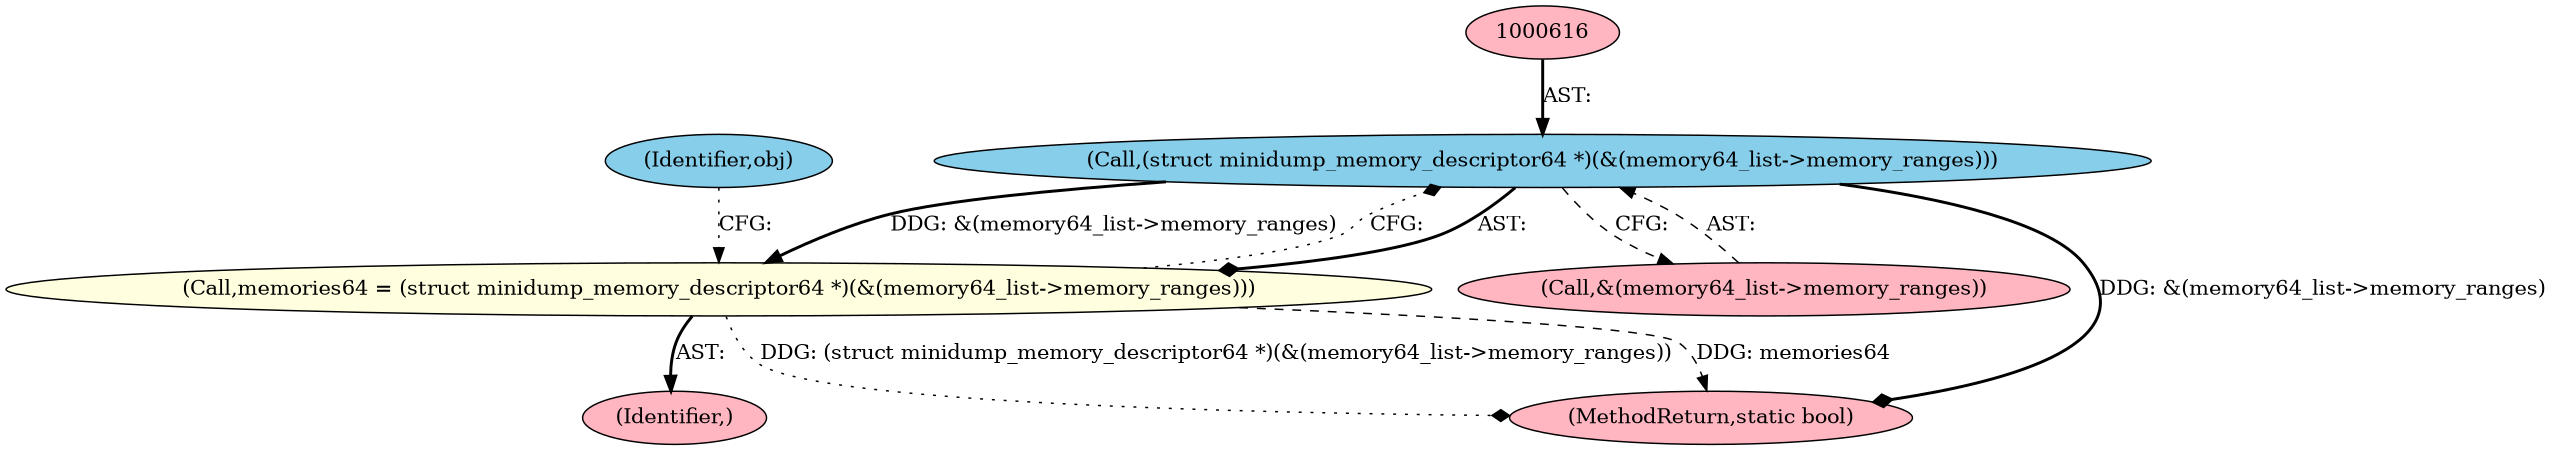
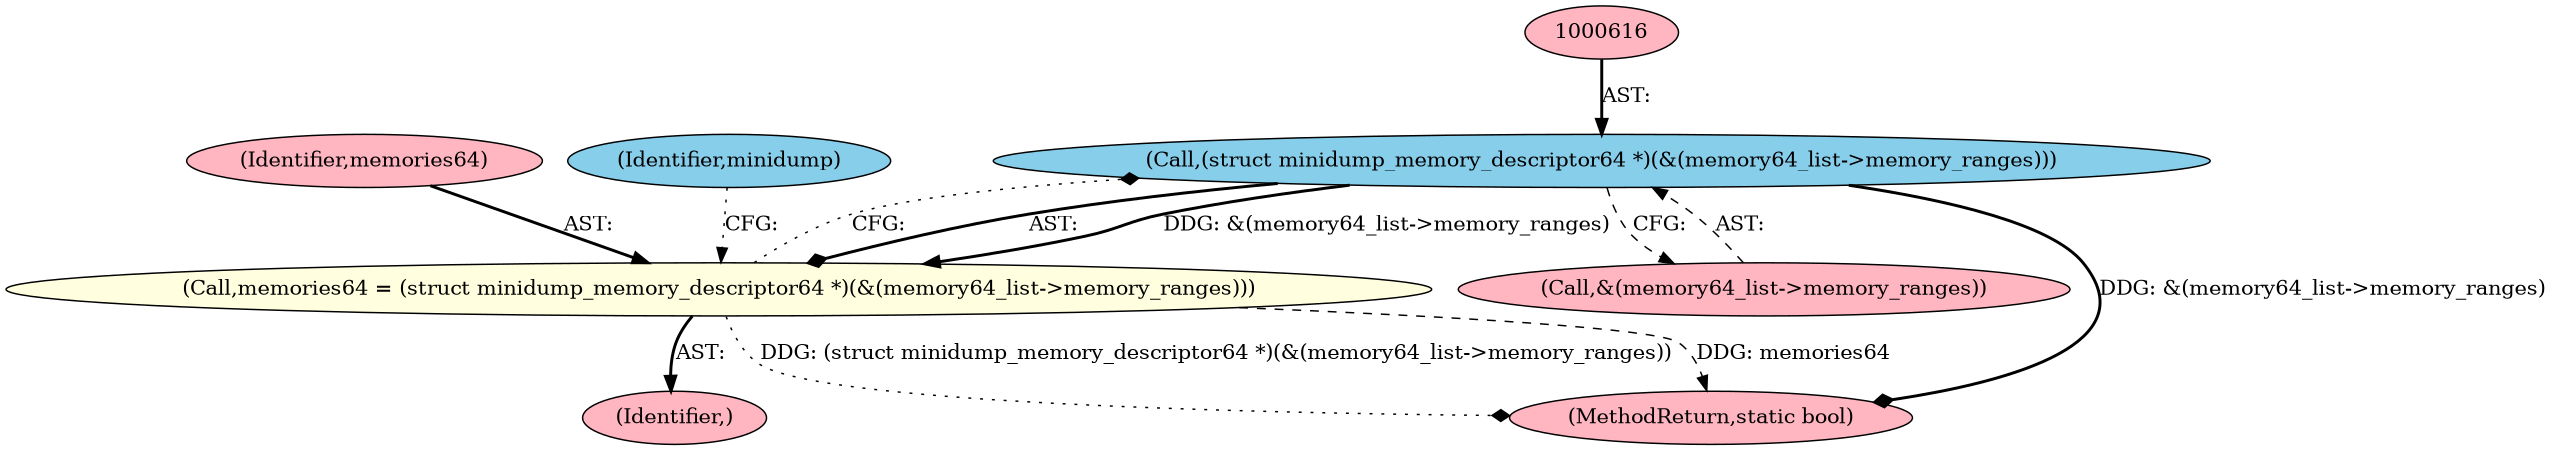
node "(Identifier,memories64)": added
node "(Identifier,obj)": label "(Identifier,obj)" -> "(Identifier,minidump)"
